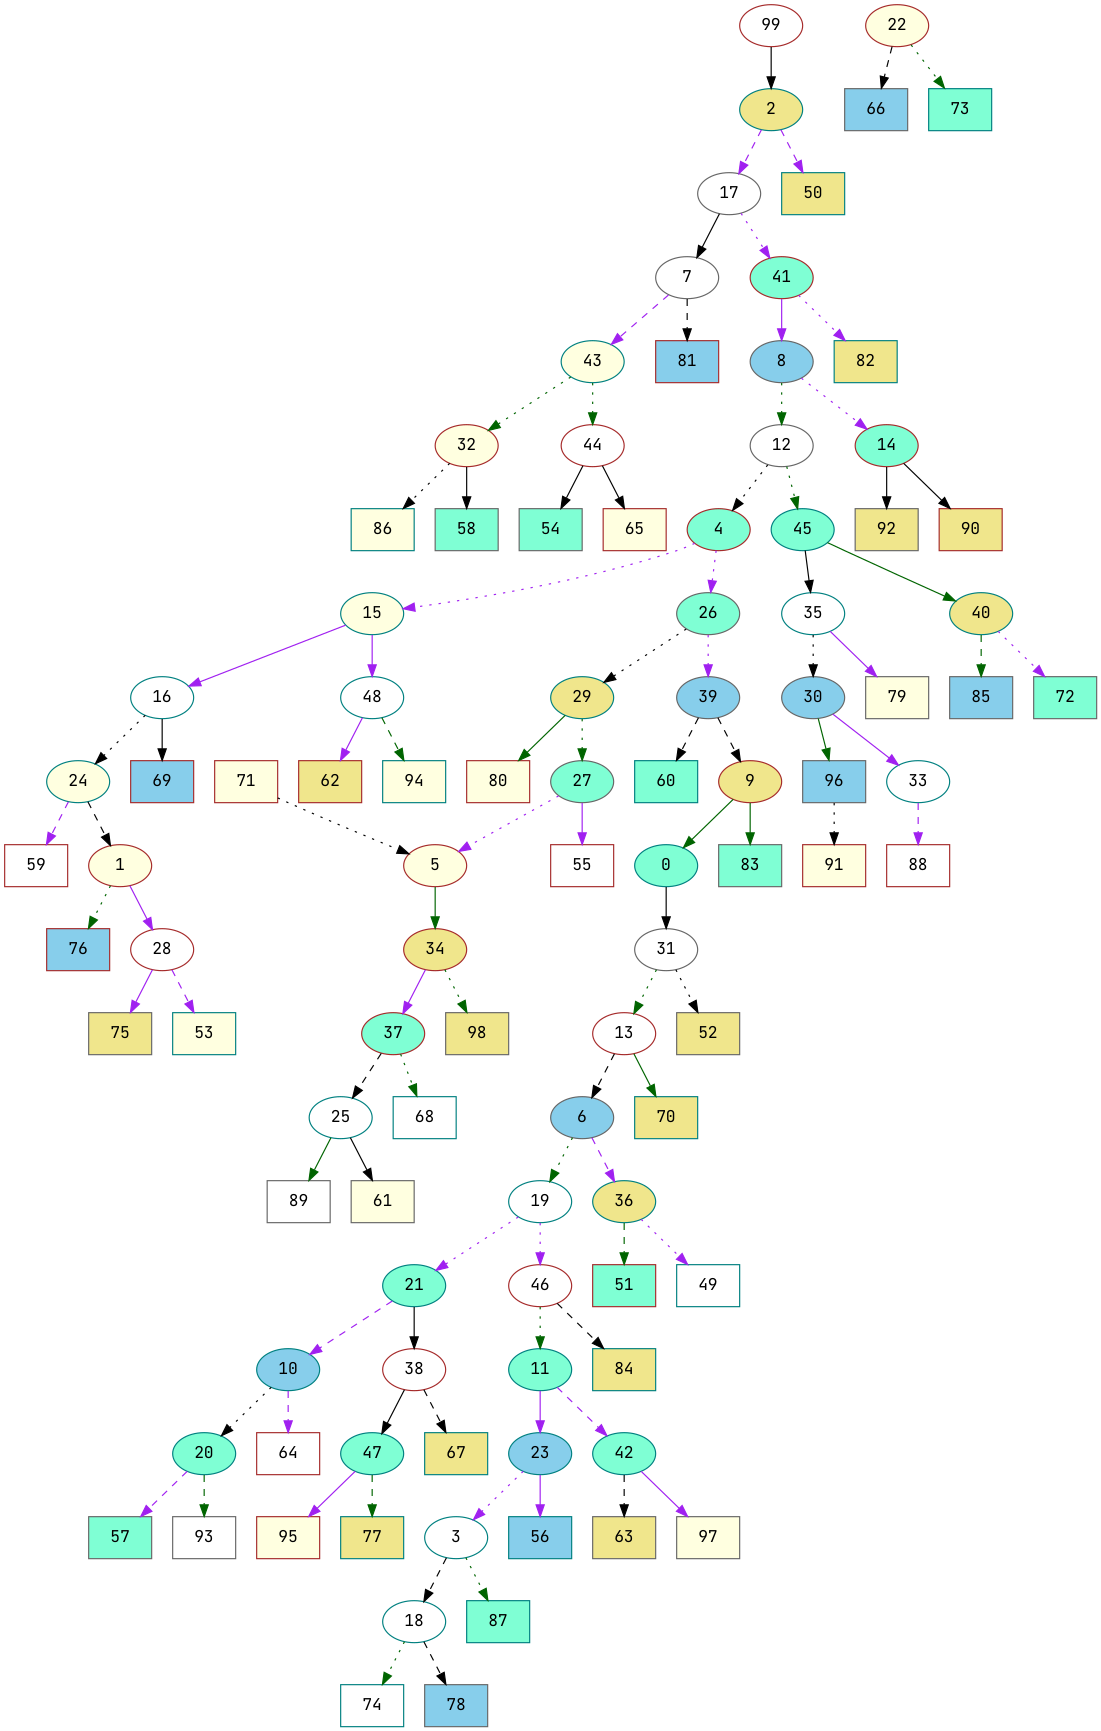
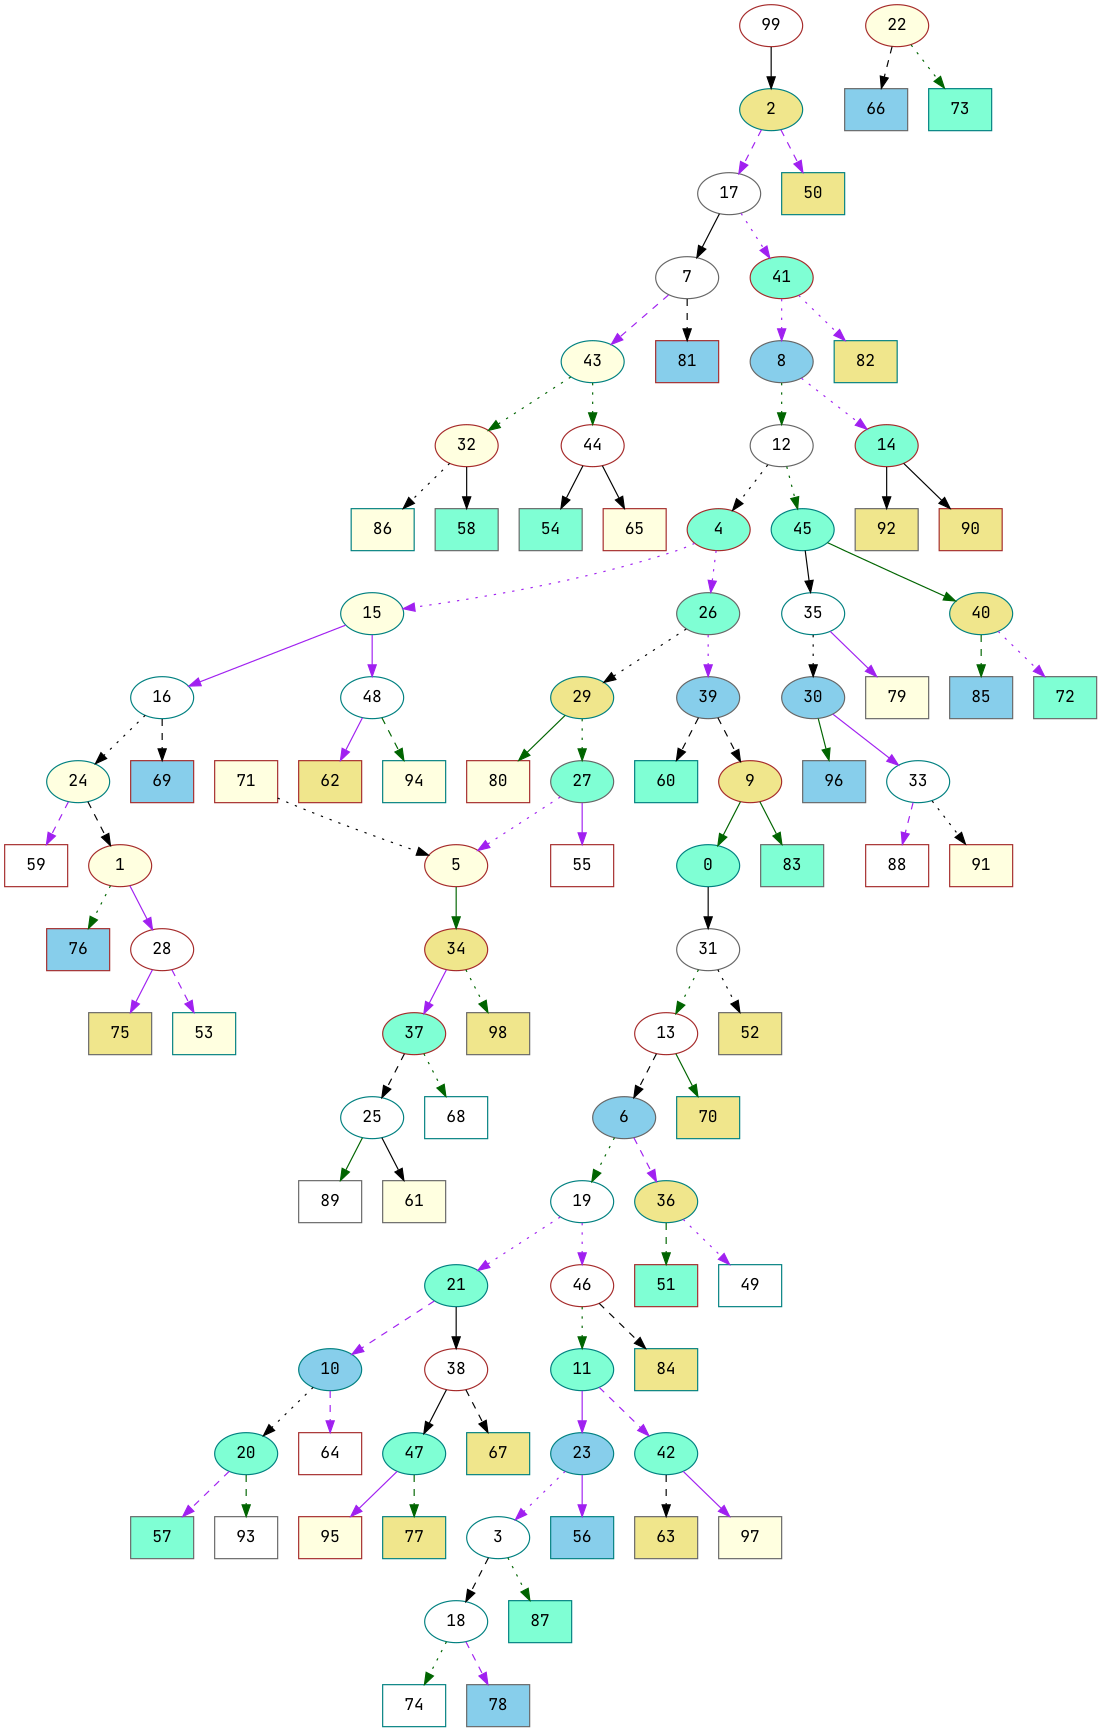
edge "41" -> "8": style solid -> dotted
edge "16" -> "69": style solid -> dashed
edge "96" -> "91": now "33" -> "91"
edge "18" -> "78": color black -> purple
